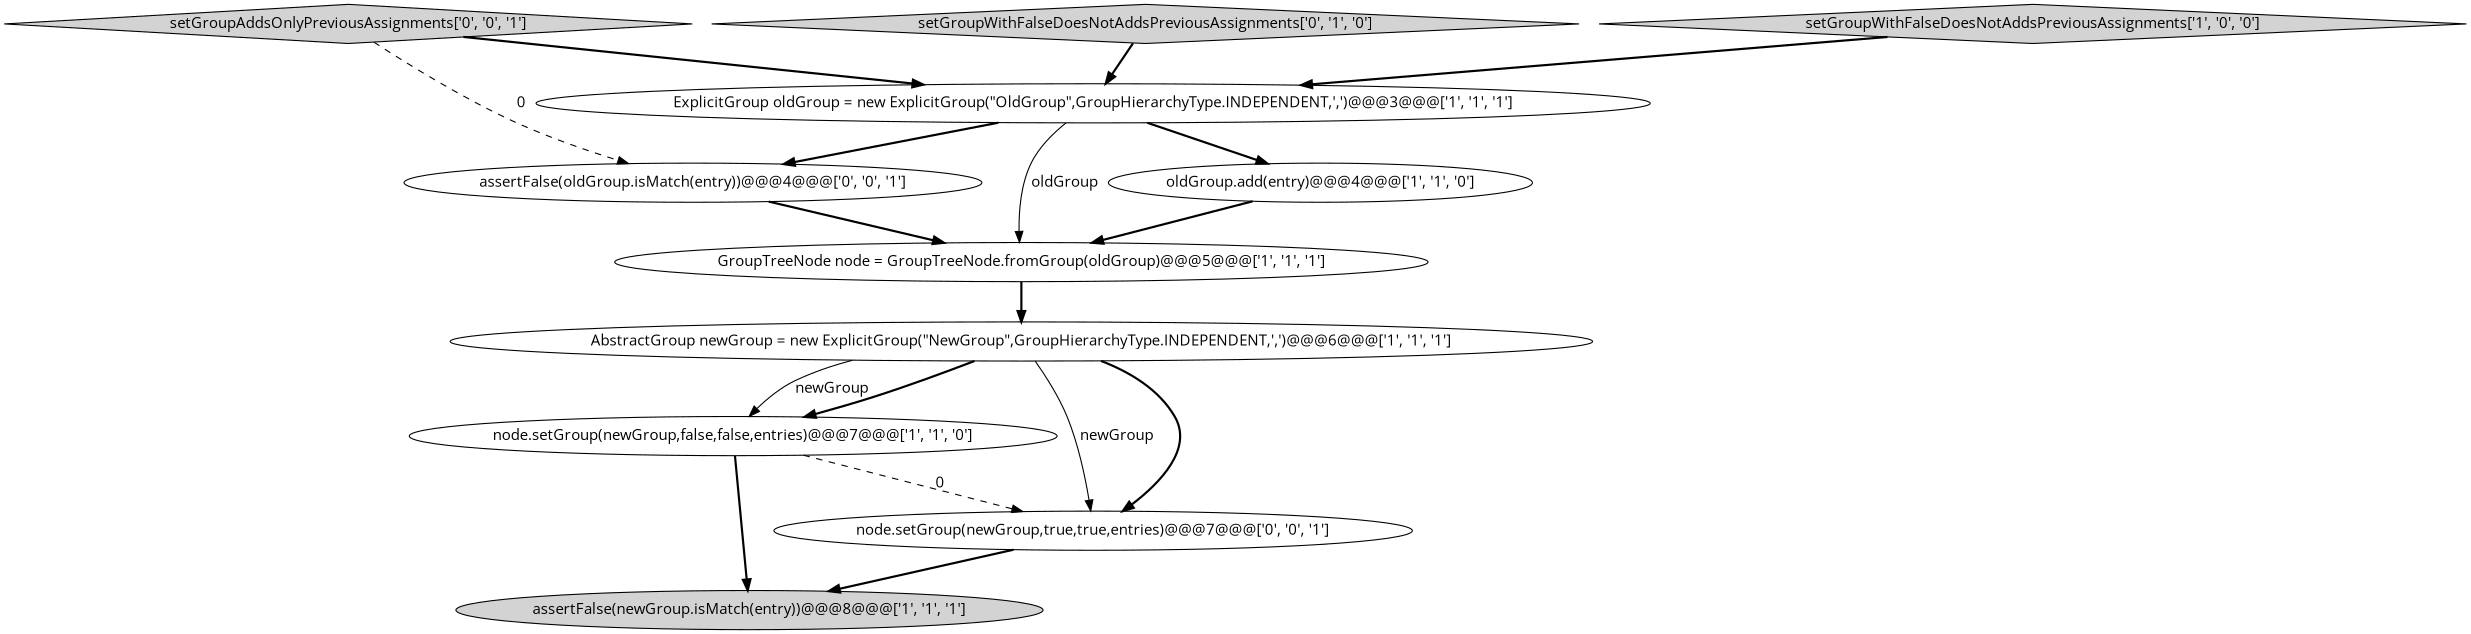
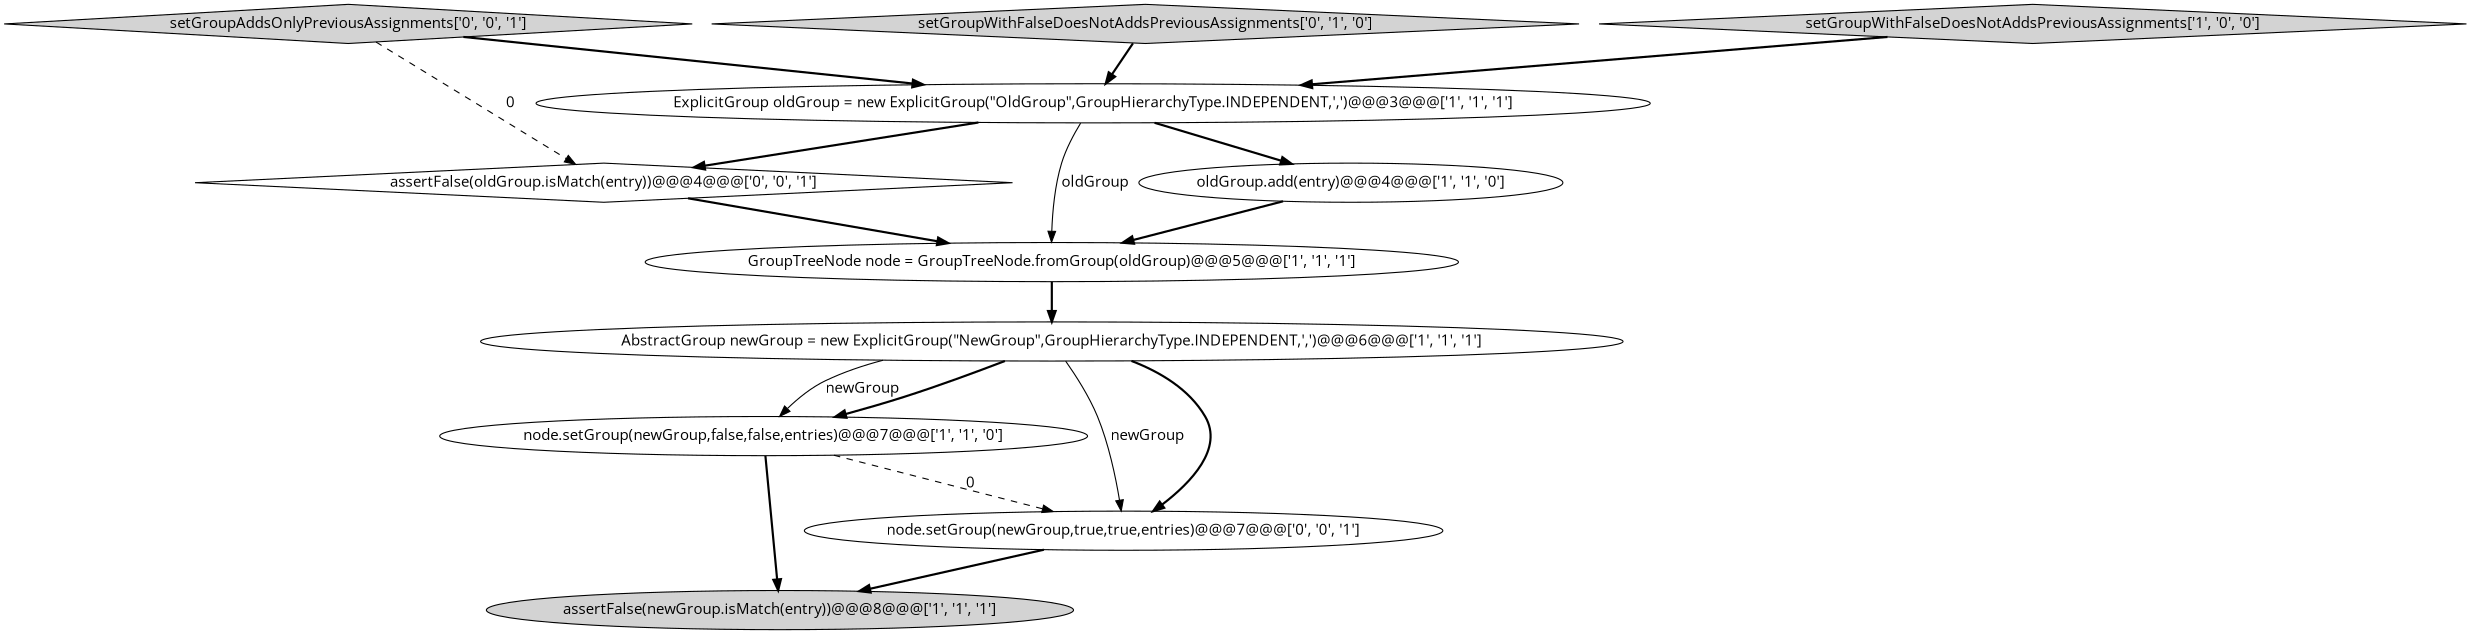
node "assertFalse(oldGroup.isMatch(entry))@@@4@@@['0', '0', '1']": shape ellipse -> diamond
